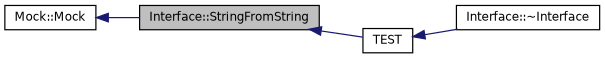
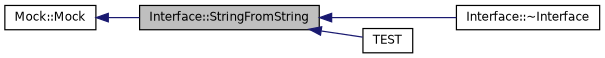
edge "Interface::~Interface" -> "TEST": now "Interface::~Interface" -> "Interface::StringFromString"
